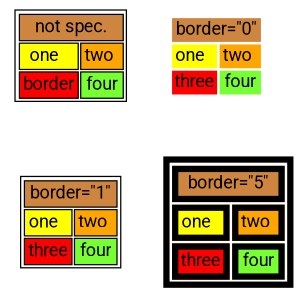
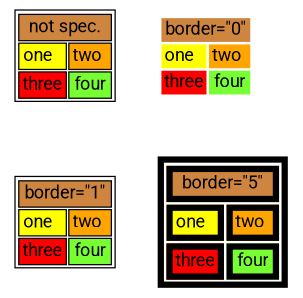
node "not spec.": text "border" -> "three"
